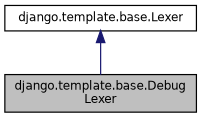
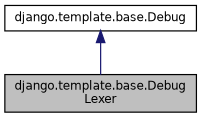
node "django.template.base.Lexer": label "django.template.base.Lexer" -> "django.template.base.Debug"
